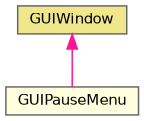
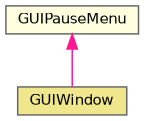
edge "GUIPauseMenu" -> "GUIWindow": reversed
